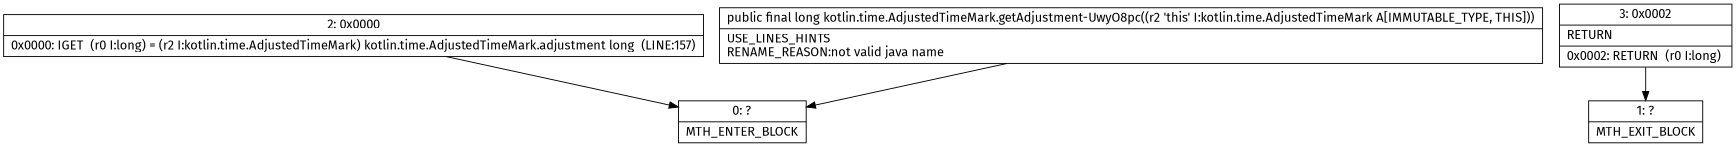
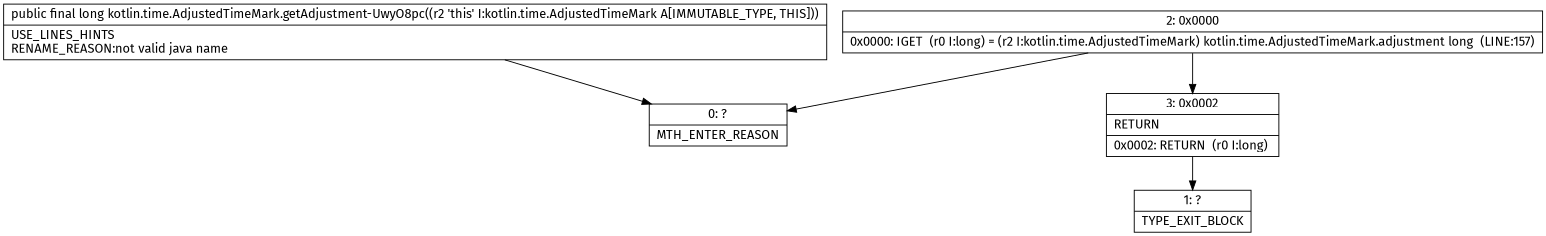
edge "2: 0x0000" -> "3: 0x0002": added
node "0: ?": text "MTH_ENTER_BLOCK" -> "MTH_ENTER_REASON"
node "1: ?": text "MTH_EXIT_BLOCK" -> "TYPE_EXIT_BLOCK"
